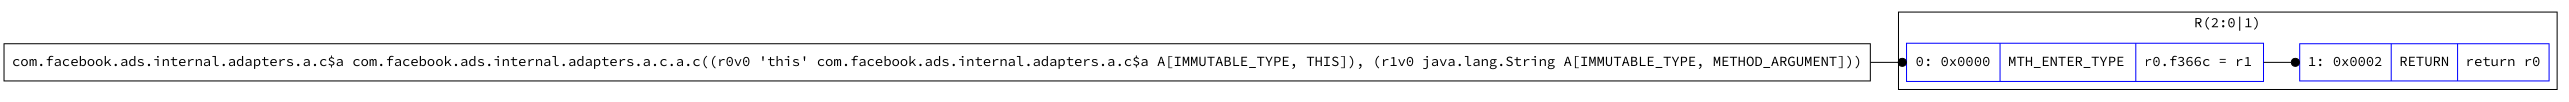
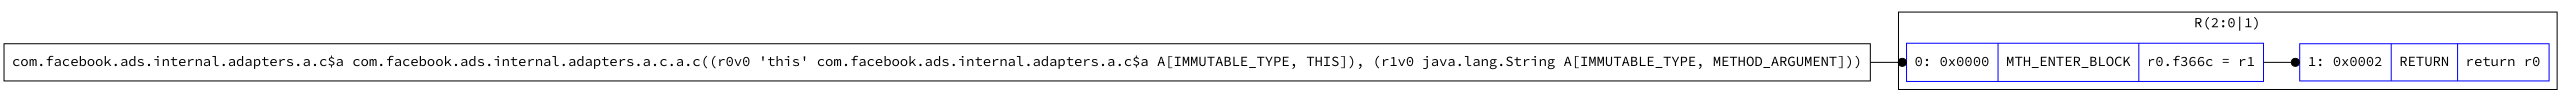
node "0: 0x0000": text "MTH_ENTER_TYPE" -> "MTH_ENTER_BLOCK"
